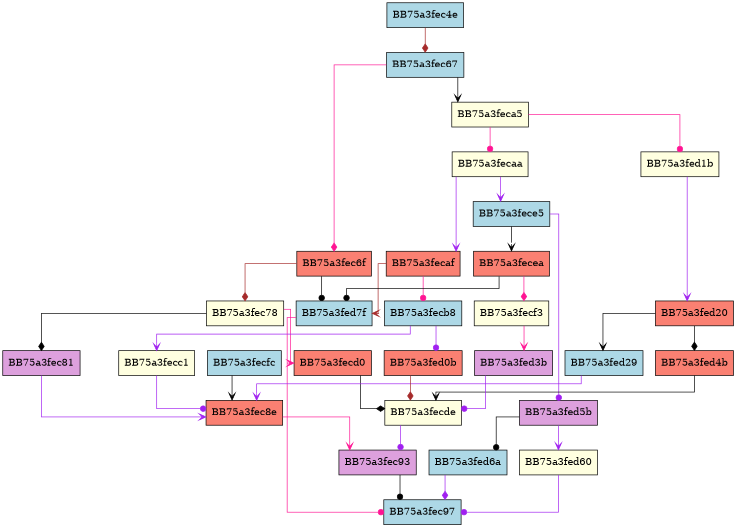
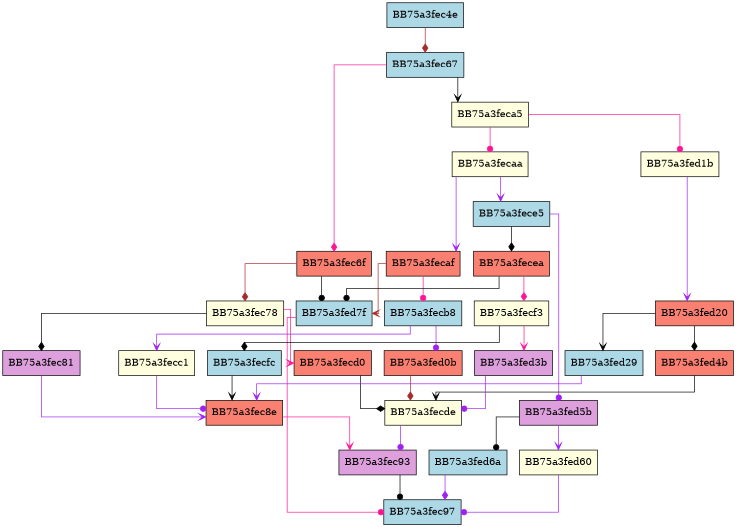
edge "BB75a3fece5" -> "BB75a3fecea": arrowhead vee -> diamond
edge "BB75a3fecf3" -> "BB75a3fecfc": added
